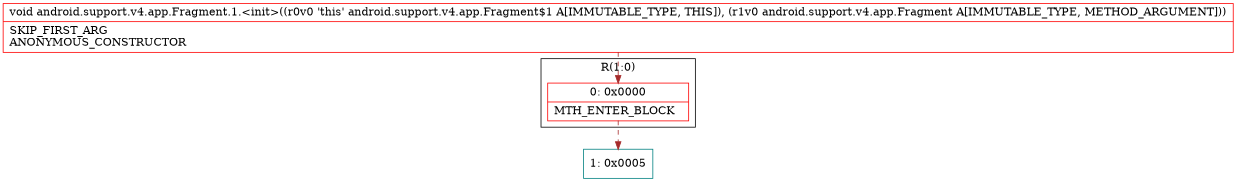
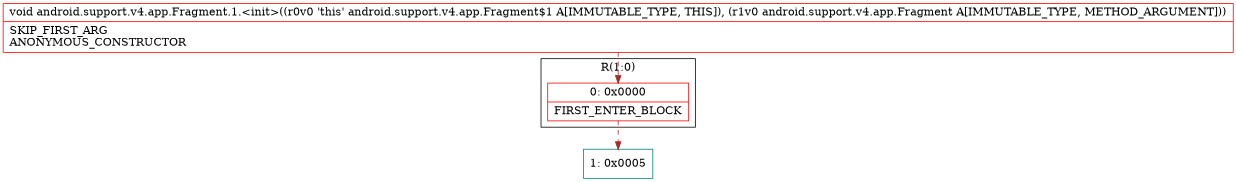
node "0: 0x0000": text "MTH_ENTER_BLOCK" -> "FIRST_ENTER_BLOCK"
